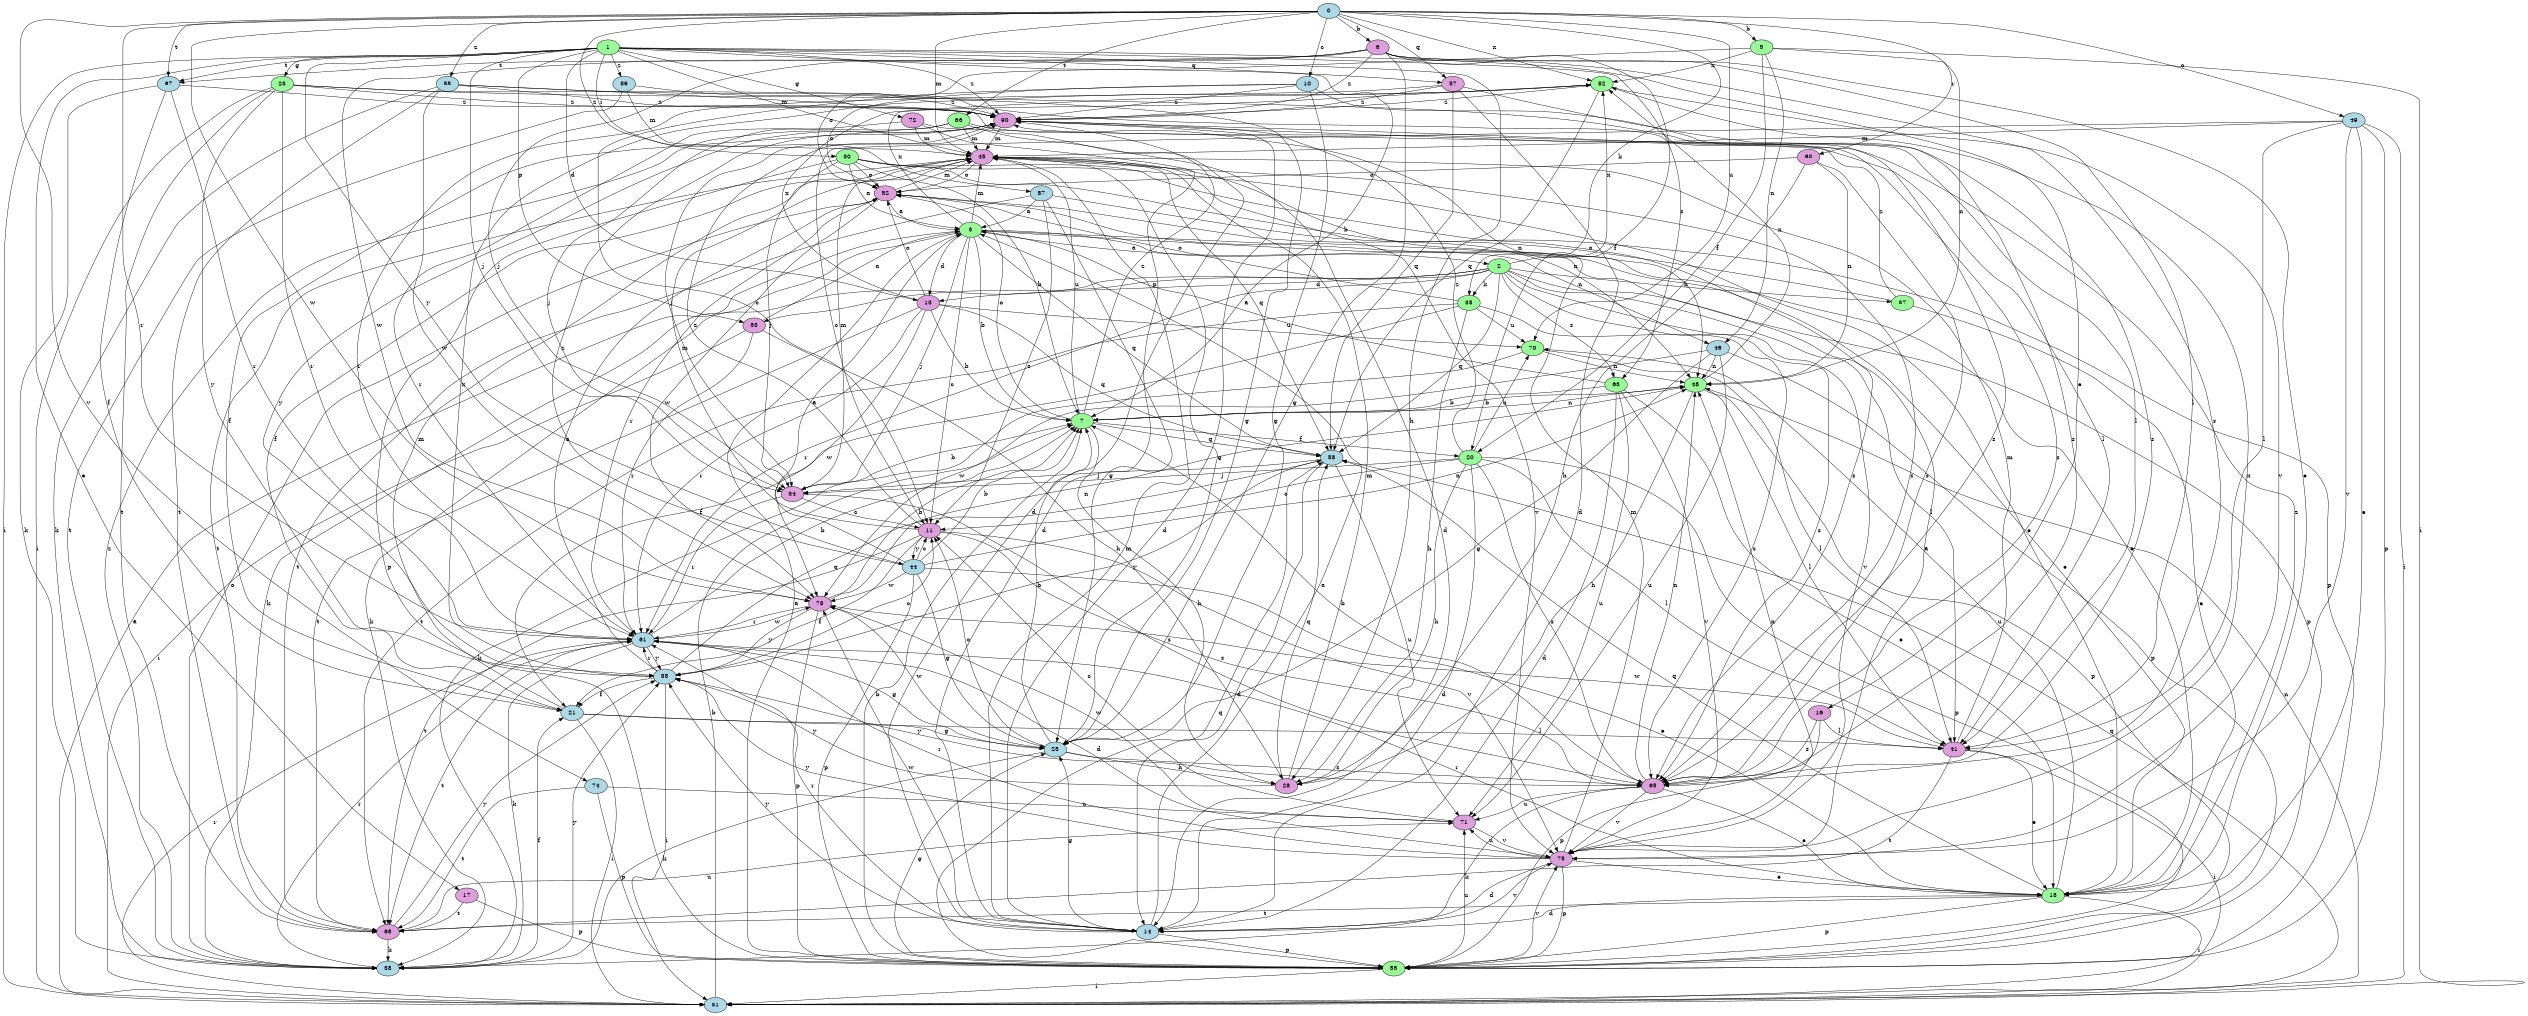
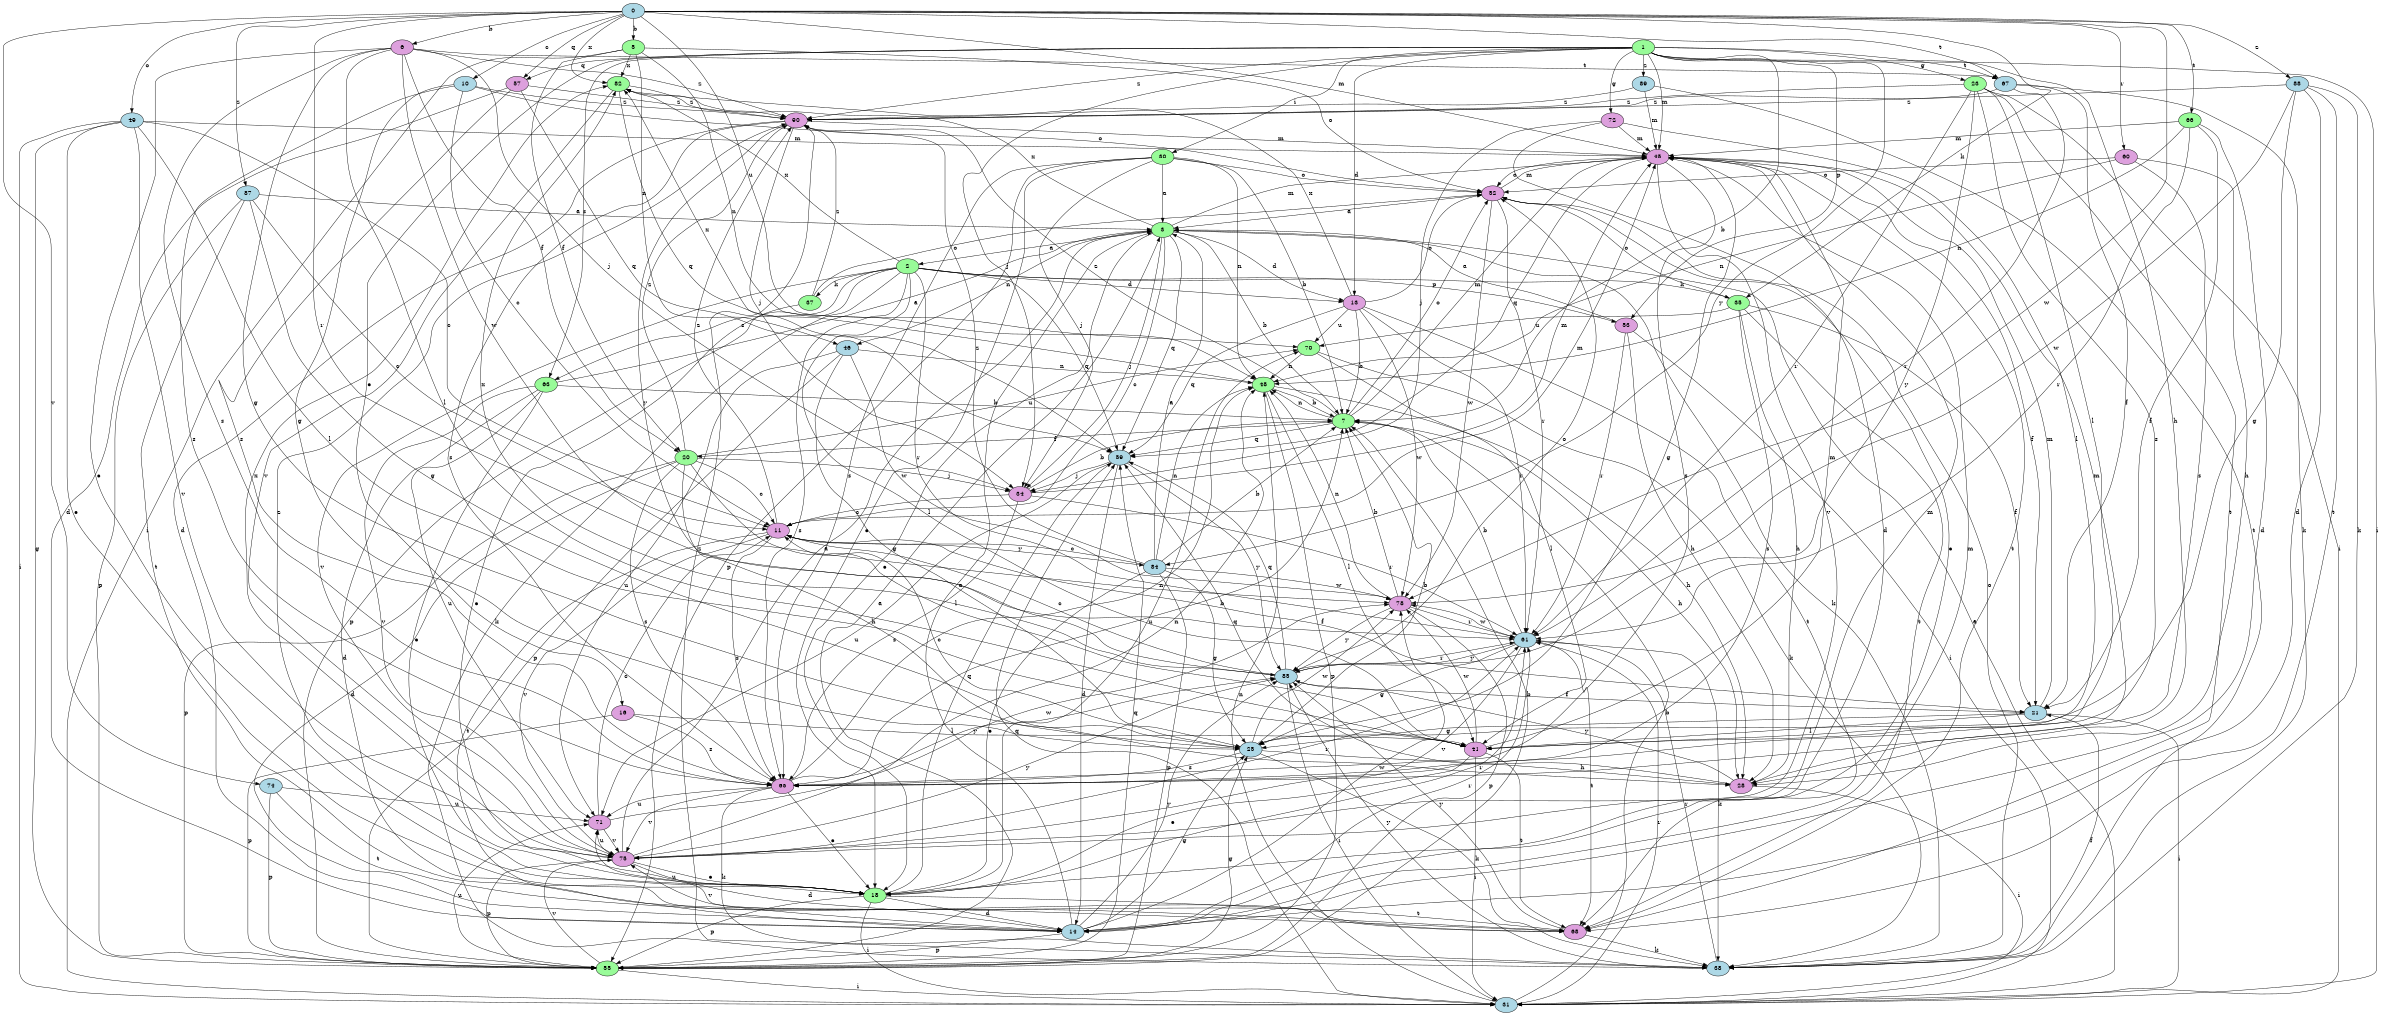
edge "57" -> "61": removed, label "r"
edge "7" -> "45": label "u" -> "m"
node "58": label "58" -> "59"
edge "49" -> "55": label "p" -> "g"
node "44": label "44" -> "84"
edge "61" -> "75": label "d" -> "v"
node "17": removed
edge "28" -> "31": added, label "i"
